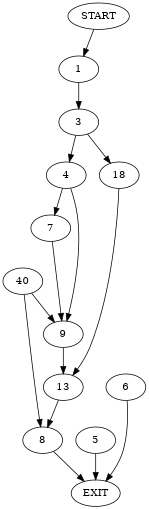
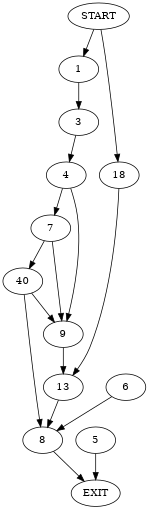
edge "3" -> "18": now "START" -> "18"
edge "7" -> "40": added
edge "6" -> "EXIT": now "6" -> "8"
